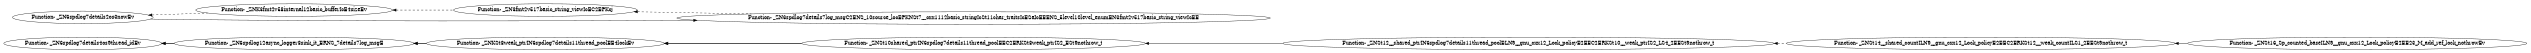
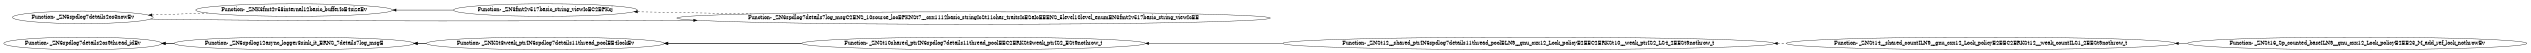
edge "Function- _ZN3fmt2v517basic_string_viewIcEC2EPKcj" -> "Function- _ZNK3fmt2v58internal12basic_bufferIcE4sizeEv": style dashed -> solid
node "Function- _ZN6spdlog7details4os9thread_idEv": label "Function- _ZN6spdlog7details4os9thread_idEv" -> "Function- _ZN6spdlog7details2os9thread_idEv"
